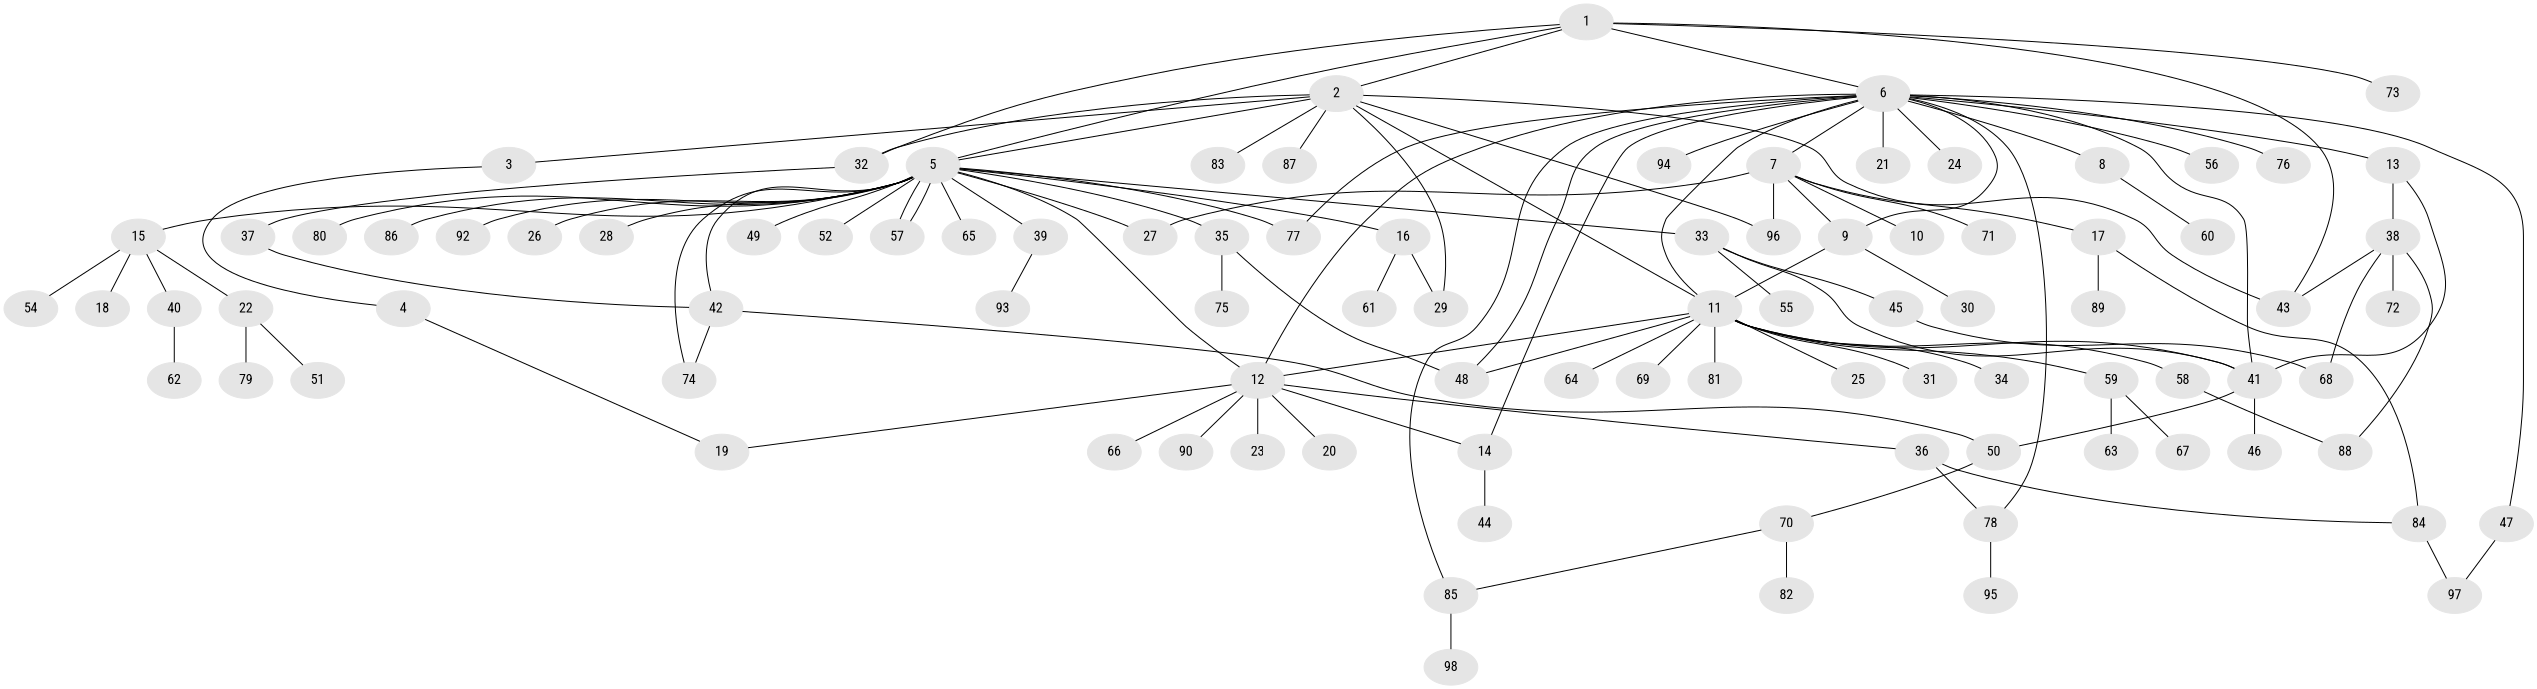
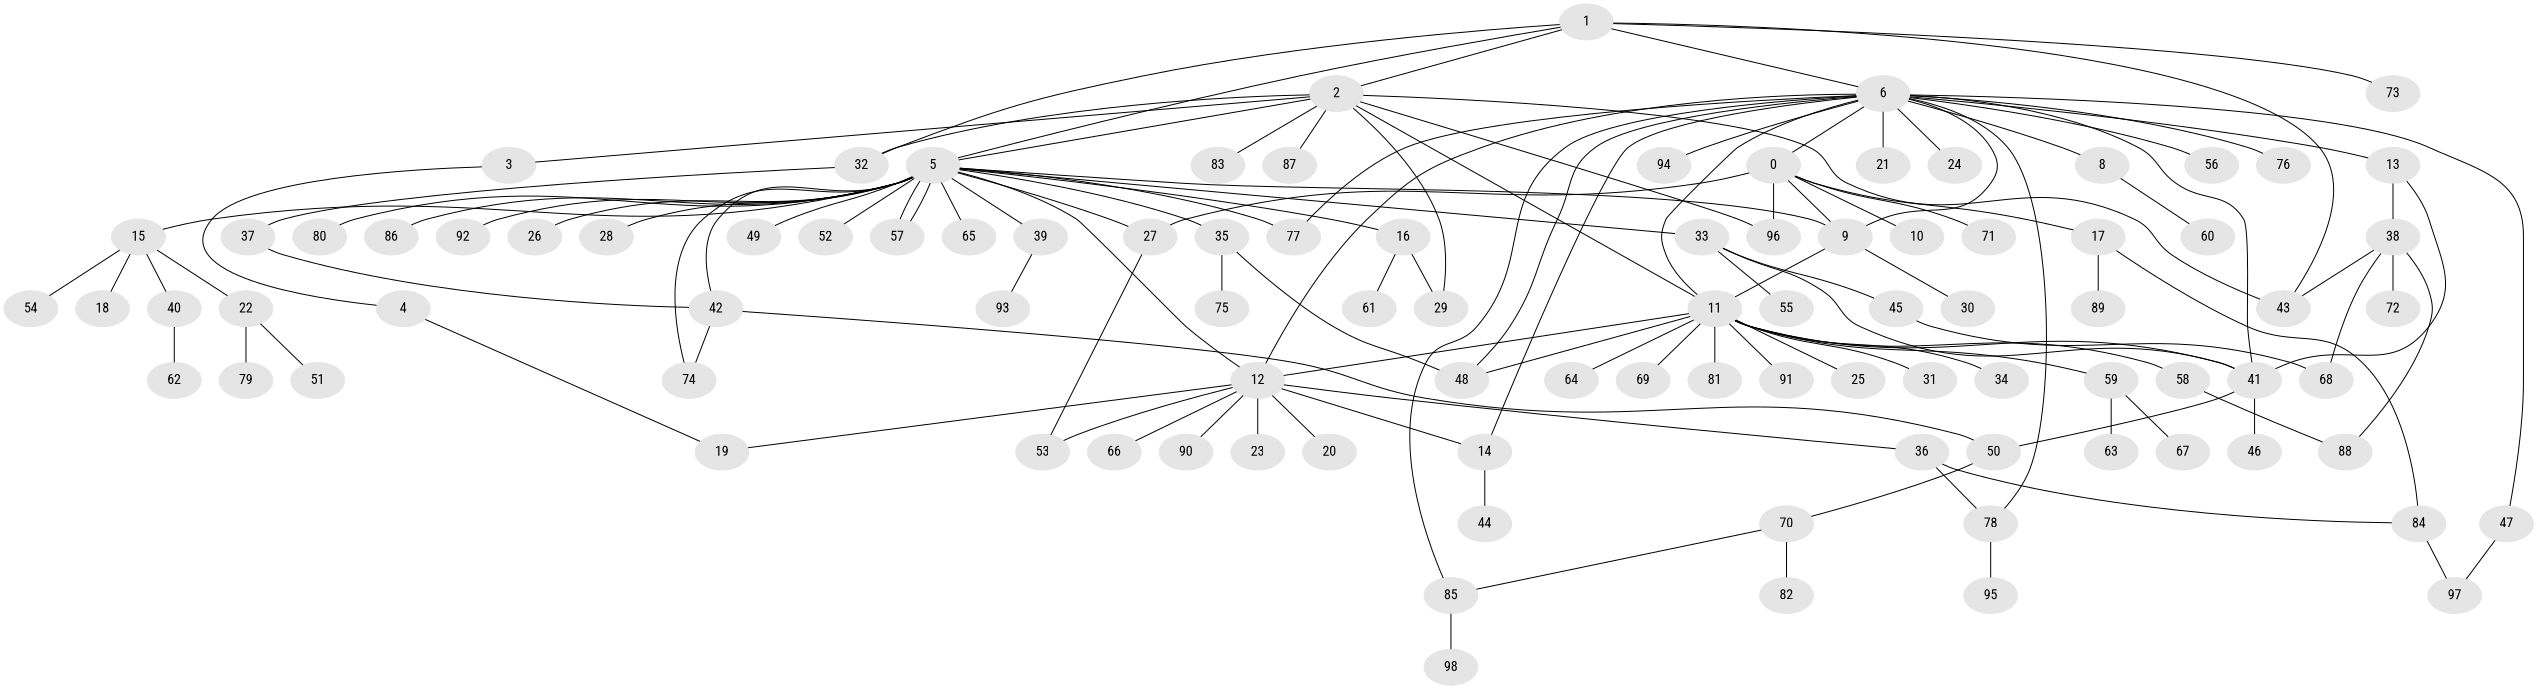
node "7": label "7" -> "0"
edge "5" -- "9": added
node "91": added
node "53": added
